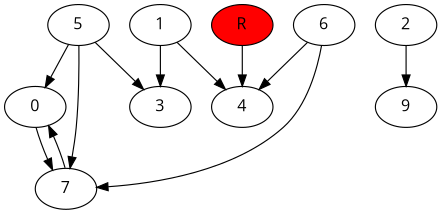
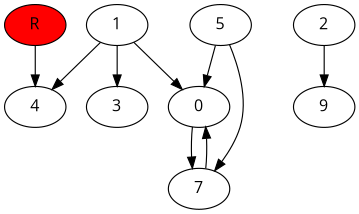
node "6": removed
edge "5" -> "3": removed
edge "1" -> "0": added
